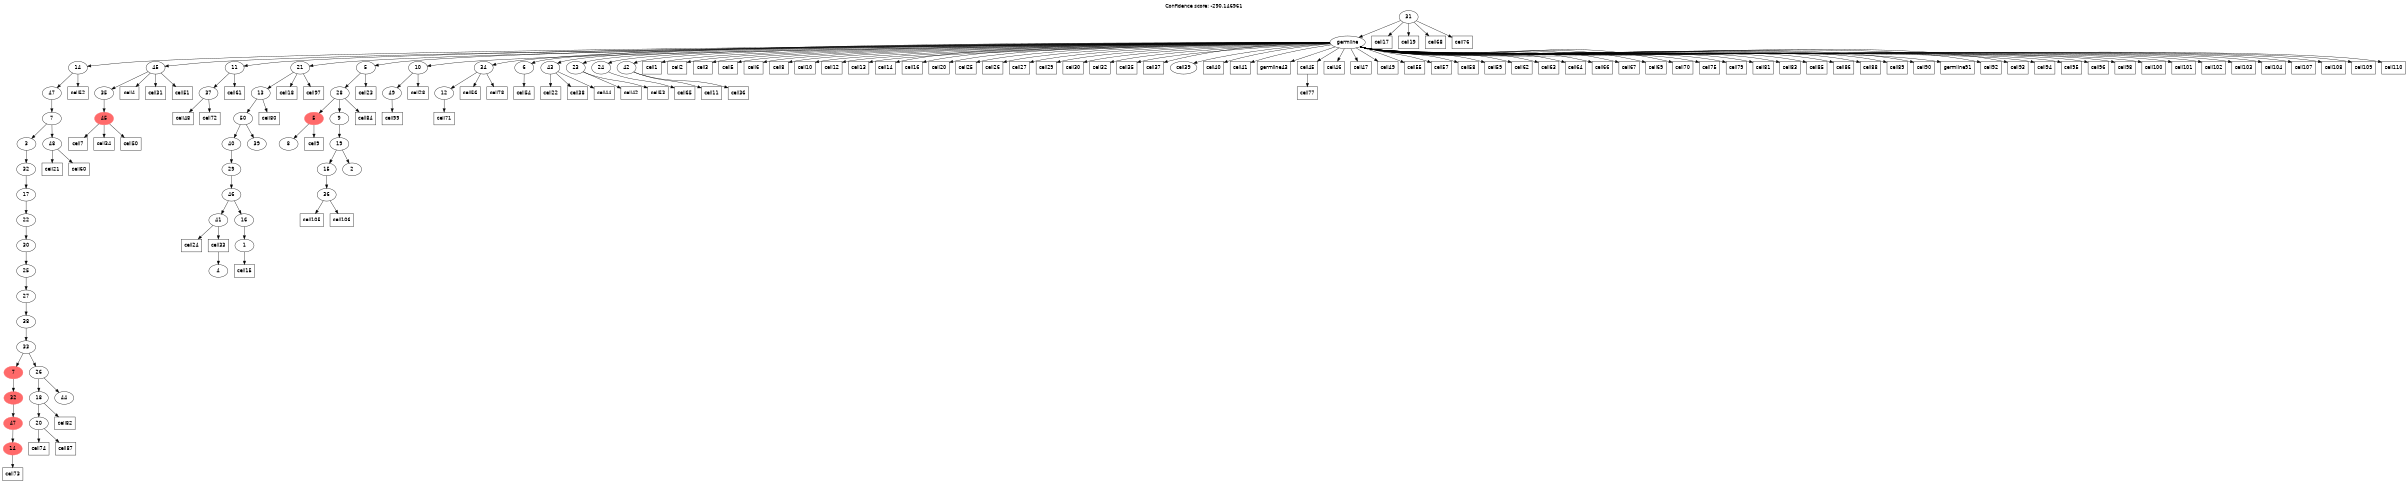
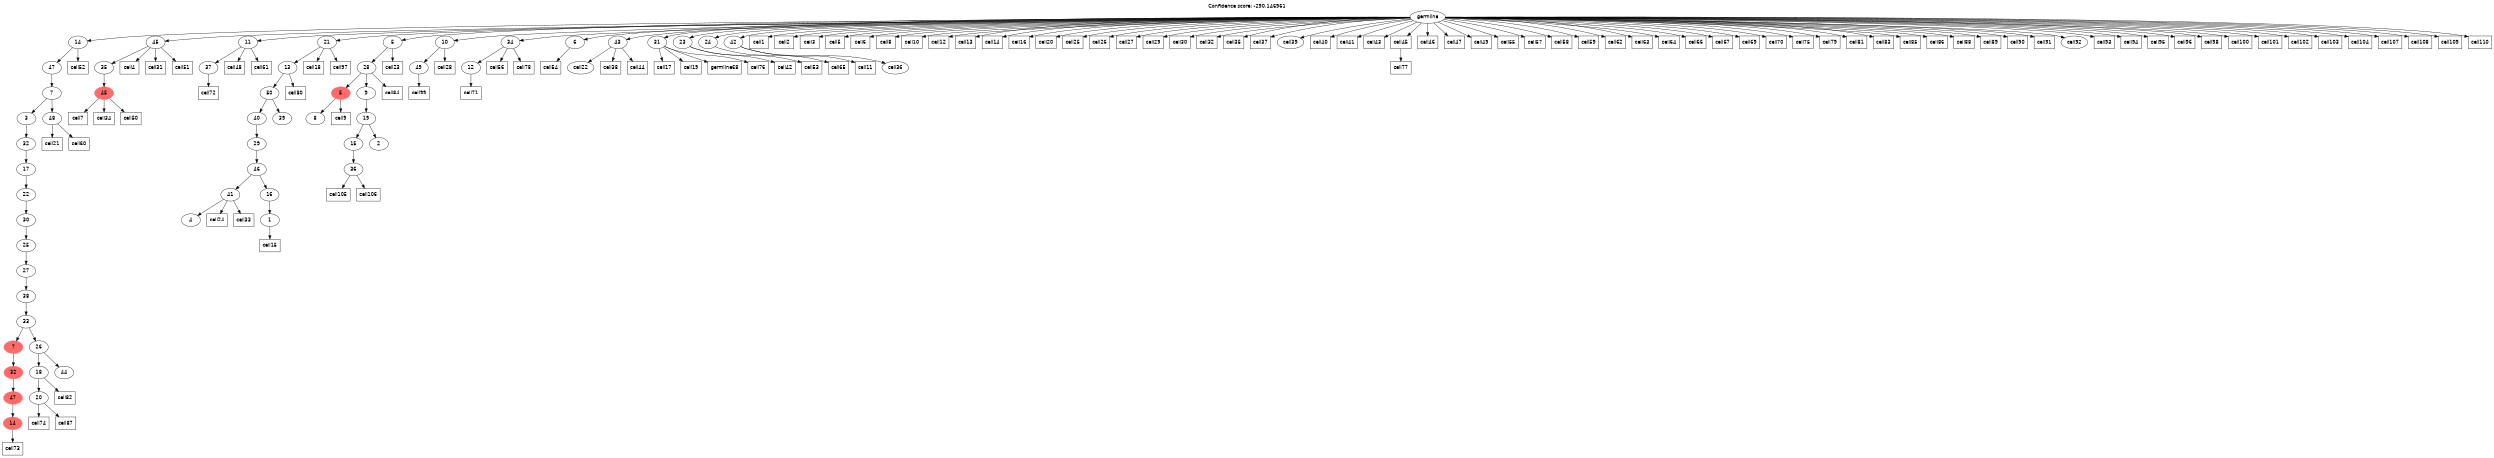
edge "31" -> "germline": reversed
node "cell68": label "cell68" -> "germline68"
node "germline43": label "germline43" -> "cell43"
node "germline91": label "germline91" -> "cell91"
node "cell92": shape box -> ellipse
node "cell22": shape box -> ellipse
node "cell36": shape box -> ellipse
edge "37" -> "cell48": now "11" -> "cell48"
edge "cell33" -> "4": now "41" -> "4"
